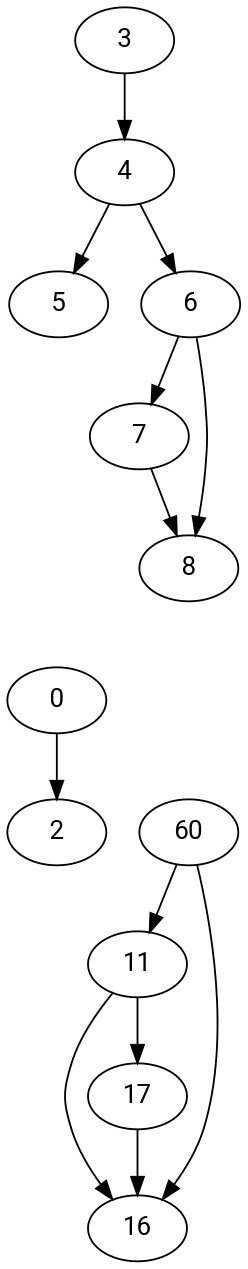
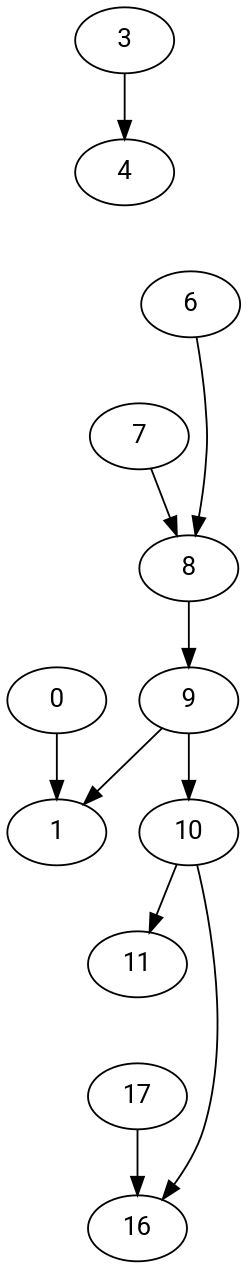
edge "4" -> "6": removed
node "5": removed
edge "6" -> "7": removed
node "9": added
node "2": label "2" -> "1"
node "60": label "60" -> "10"
edge "11" -> "17": removed
edge "11" -> "16": removed
